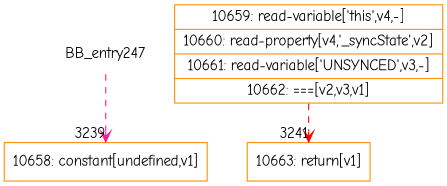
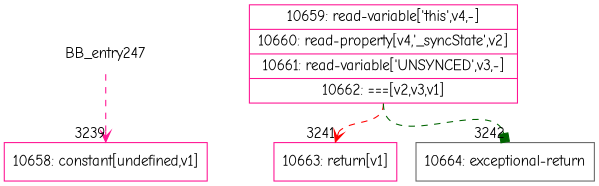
node "10659: read-variable['this',v4,-]": color darkorange -> deeppink
node "10658: constant[undefined,v1]": color darkorange -> deeppink
node "10663: return[v1]": color darkorange -> deeppink
node "10664: exceptional-return": added
